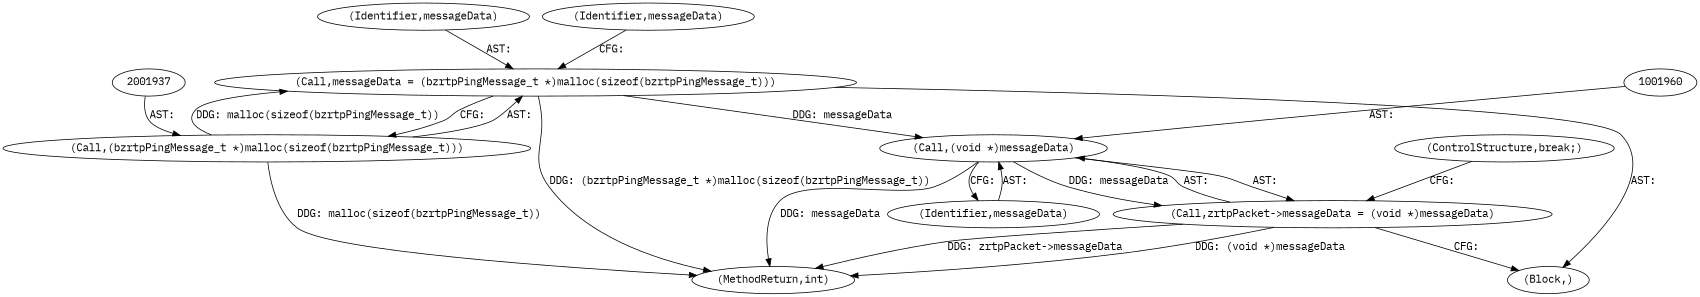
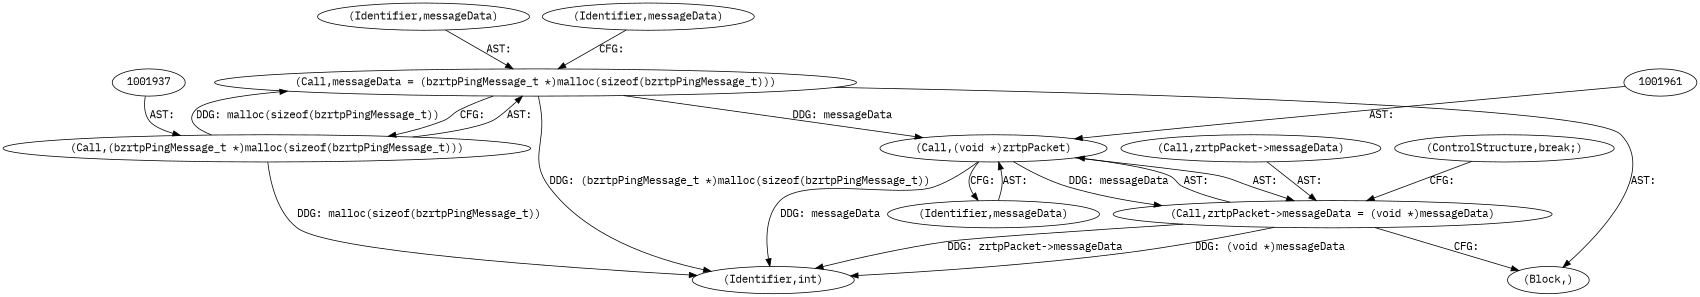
node "2001937": label "2001937" -> "1001937"
node "1001960": label "1001960" -> "1001961"
node "(Call,(void *)messageData)": label "(Call,(void *)messageData)" -> "(Call,(void *)zrtpPacket)"
node "(Call,zrtpPacket->messageData)": added
node "(MethodReturn,int)": label "(MethodReturn,int)" -> "(Identifier,int)"
